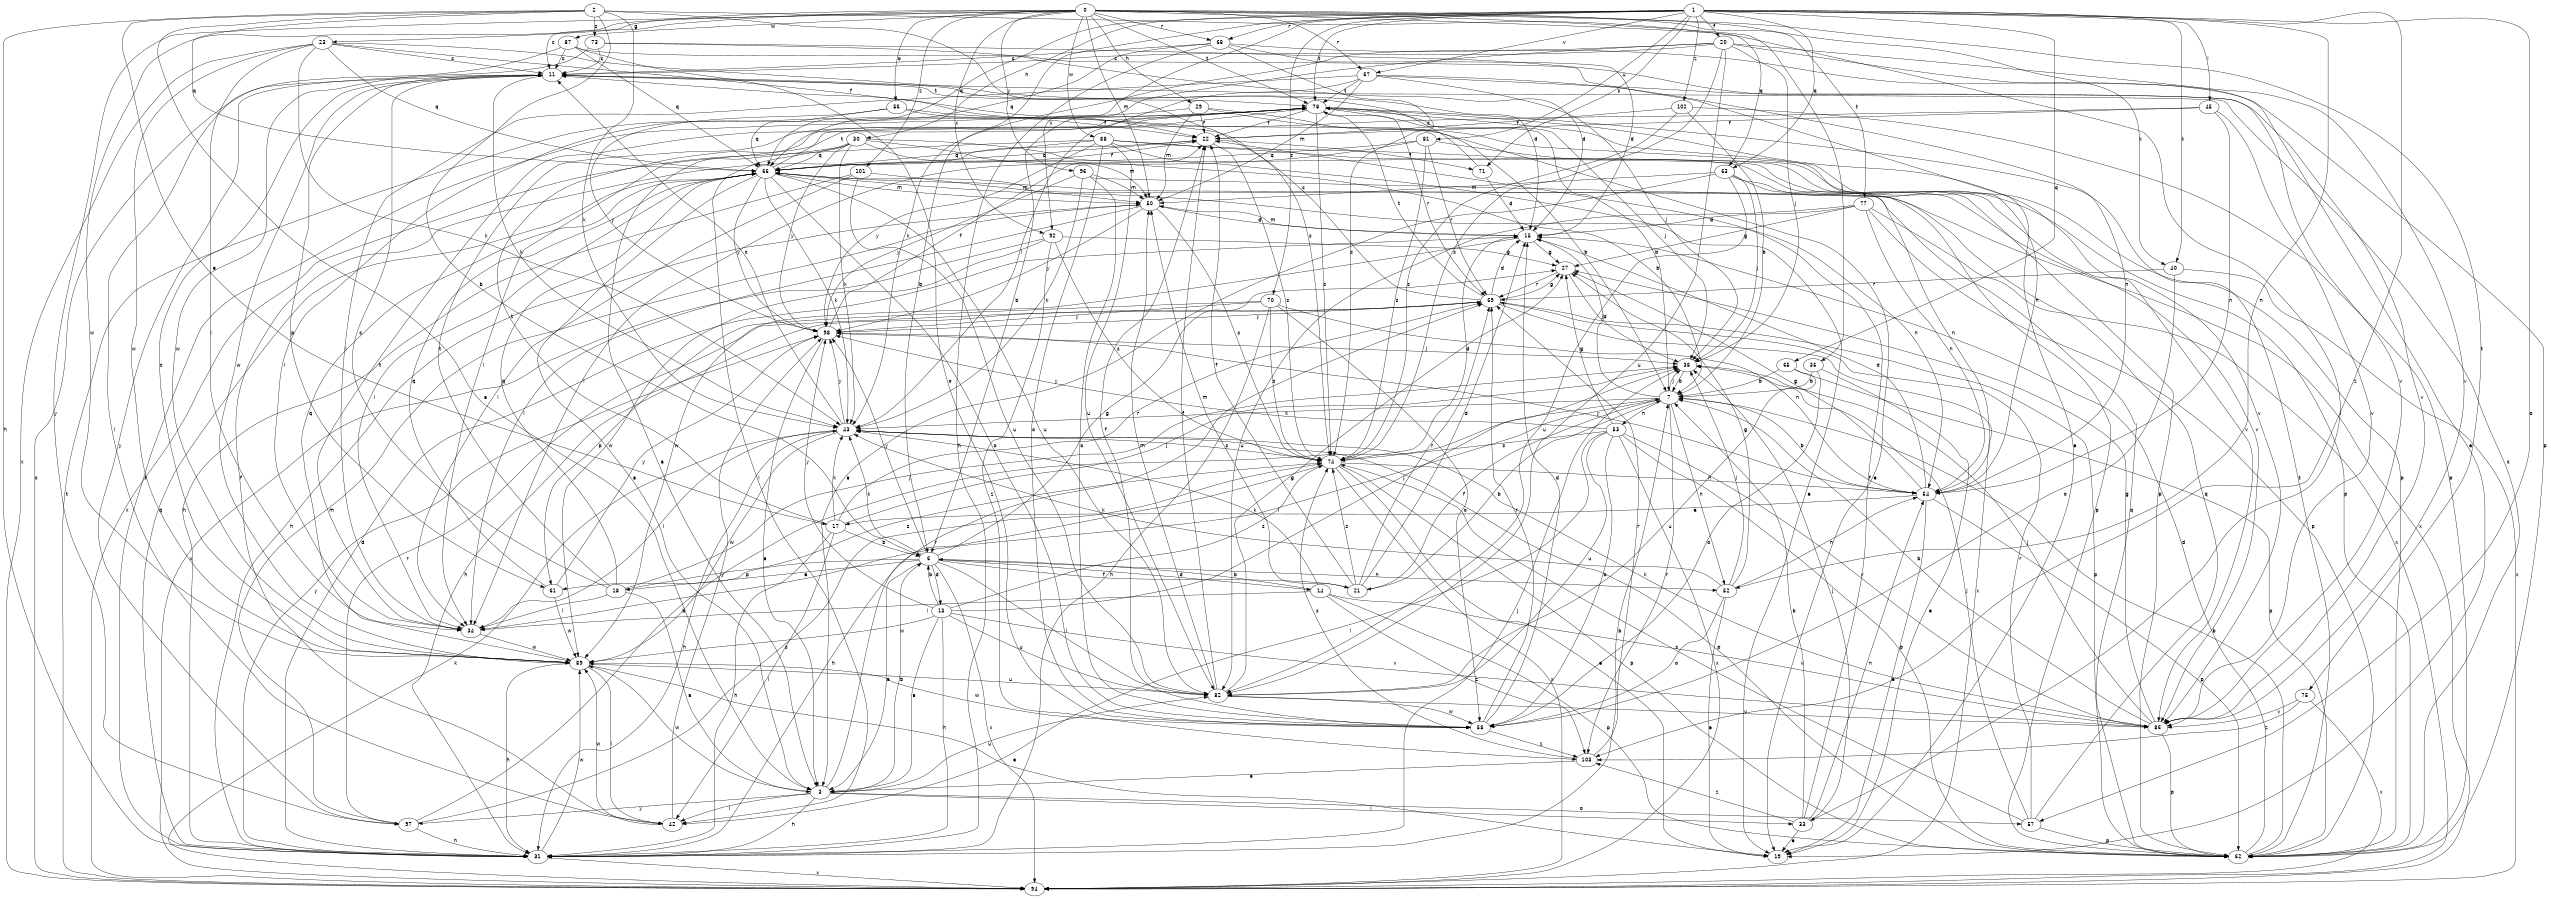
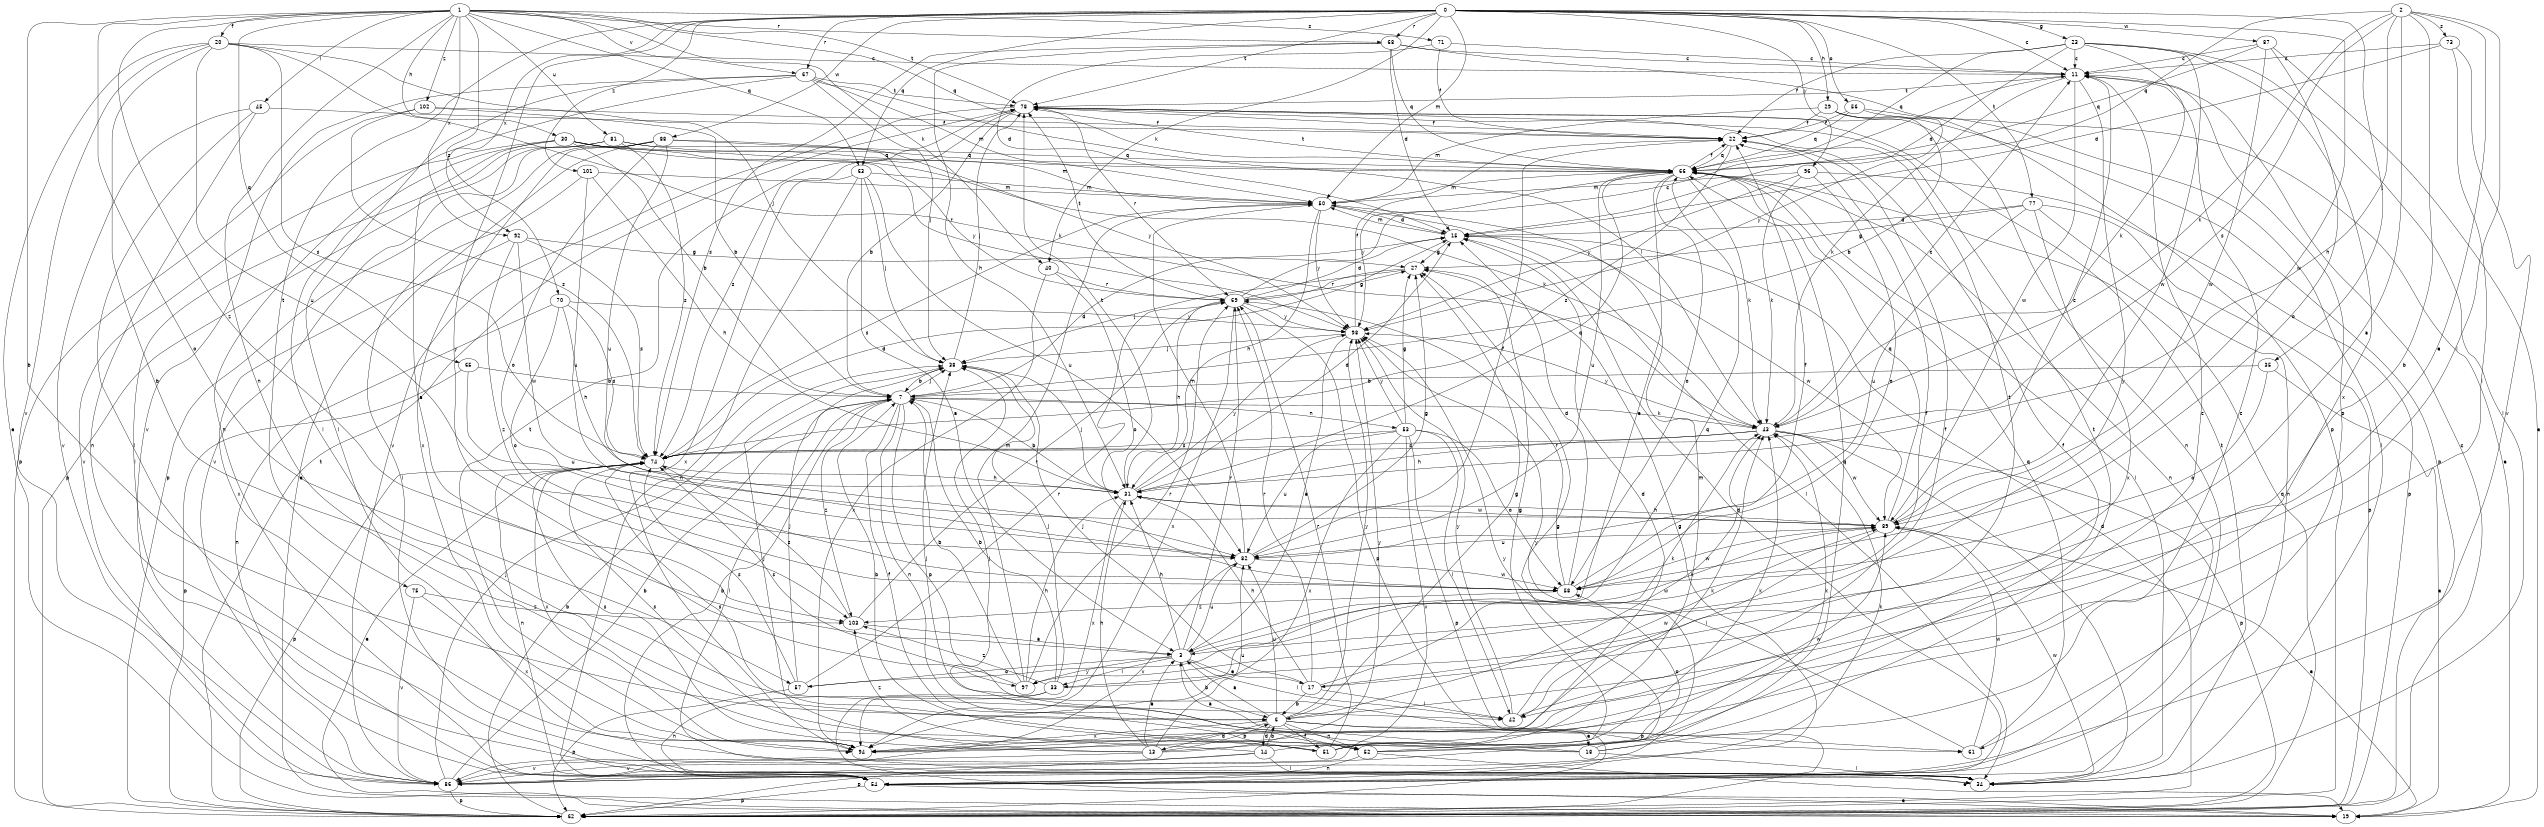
edge "22" -> "71": reversed
edge "78" -> "38": reversed
edge "70" -> "61": now "7" -> "61"
edge "54" -> "17": now "3" -> "17"
edge "7" -> "103": label "r" -> "z"
node "21": label "21" -> "51"
edge "6" -> "82": label "l" -> "u"
